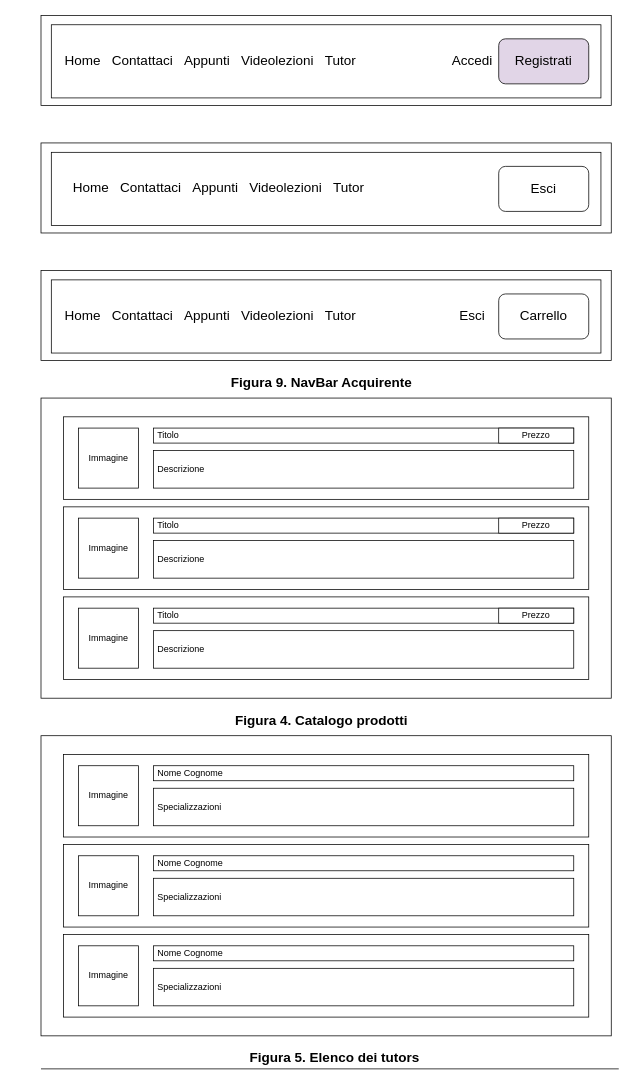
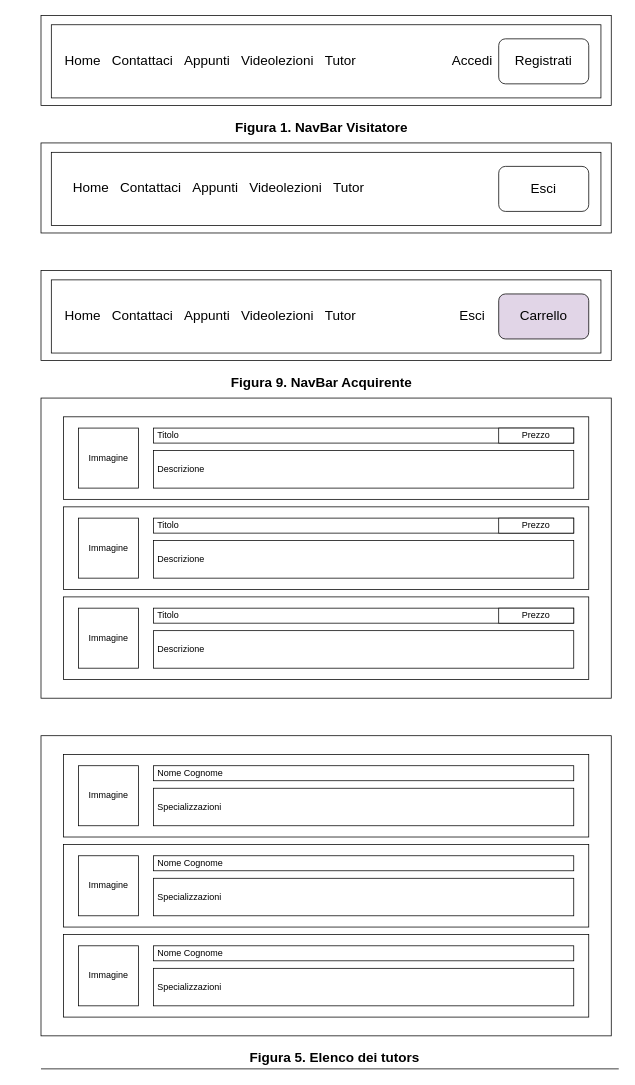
node "Registrati": fillcolor #e1d5e7 -> #ffffff
node "Figura 1. NavBar Visitatore": added
node "Carrello": fillcolor #ffffff -> #e1d5e7
node "Figura 4. Catalogo prodotti": removed
